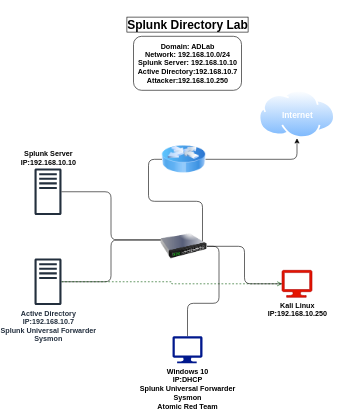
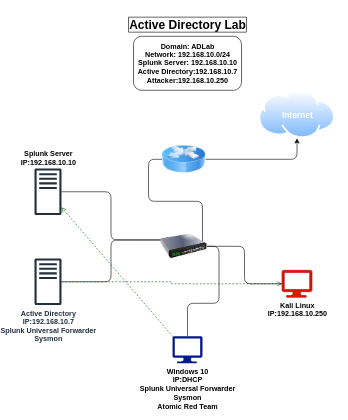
node "Splunk Directory Lab": label "Splunk Directory Lab" -> "Active Directory Lab"
edge "Windows 10 IP:DHCP Splunk Universal Forwarder Sysmon Atomic Red Team" -> "Splunk Server IP:192.168.10.10": added
